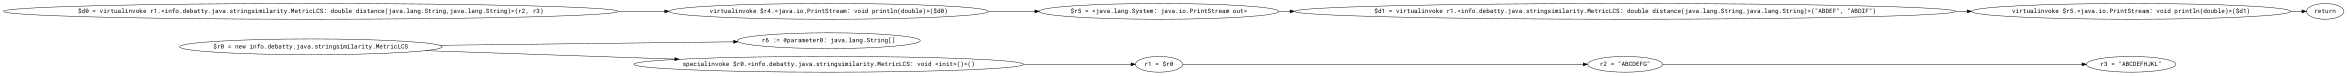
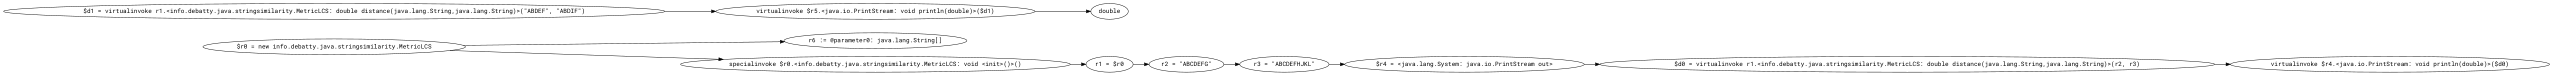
node "$r5 = <java.lang.System: java.io.PrintStream out>": removed
node "return": label "return" -> "double"
node "$r4 = <java.lang.System: java.io.PrintStream out>": added
